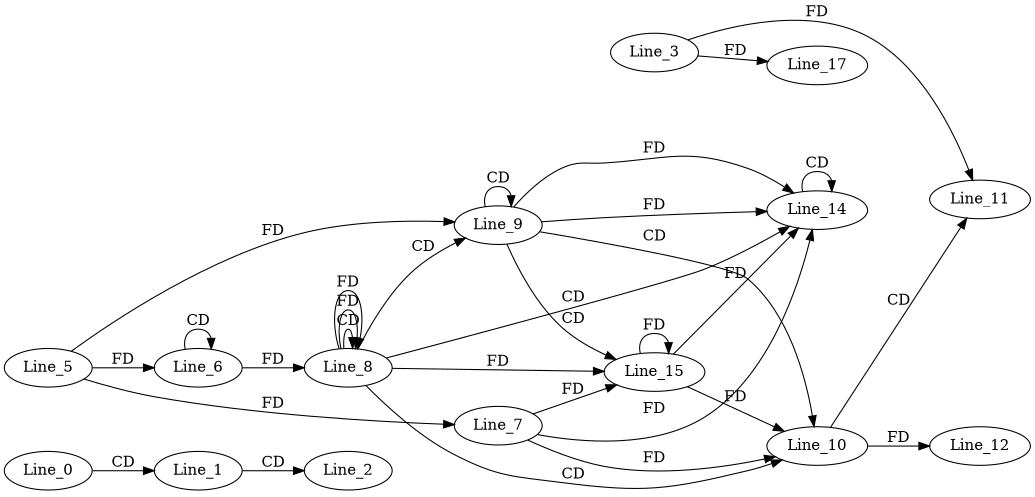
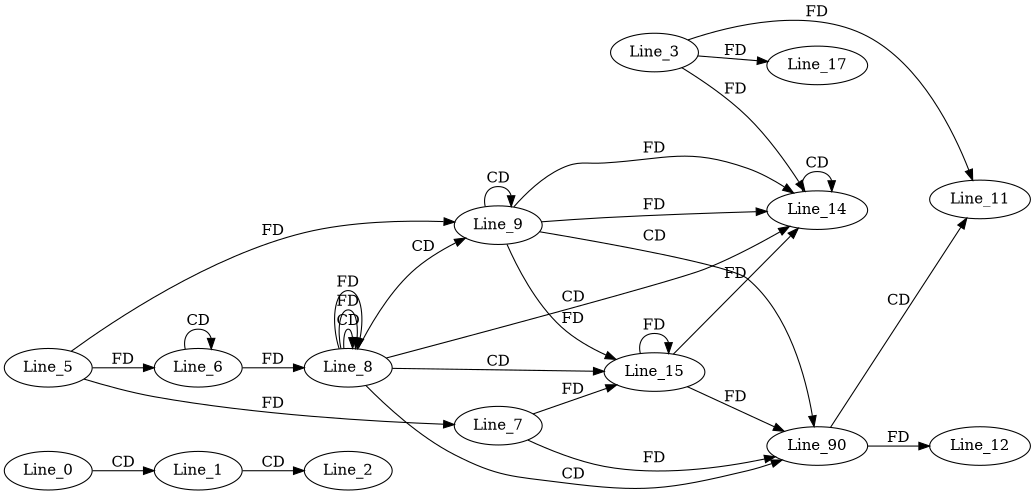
edge "Line_9" -> "Line_15": label "CD" -> "FD"
edge "Line_8" -> "Line_15": label "FD" -> "CD"
edge "Line_7" -> "Line_14": now "Line_3" -> "Line_14"
node "Line_10": label "Line_10" -> "Line_90"
